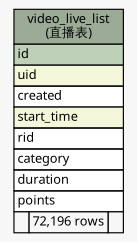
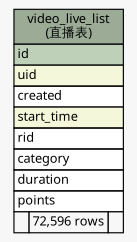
node "video_live_list": text "72,196 rows" -> "72,596 rows"
